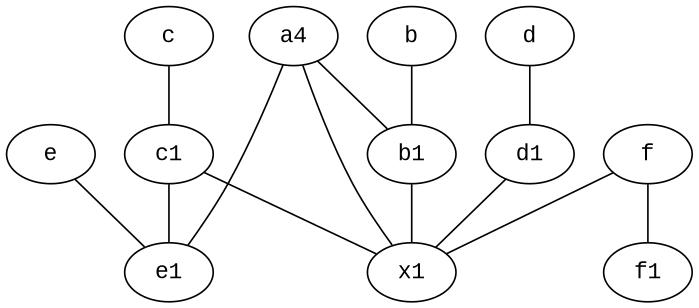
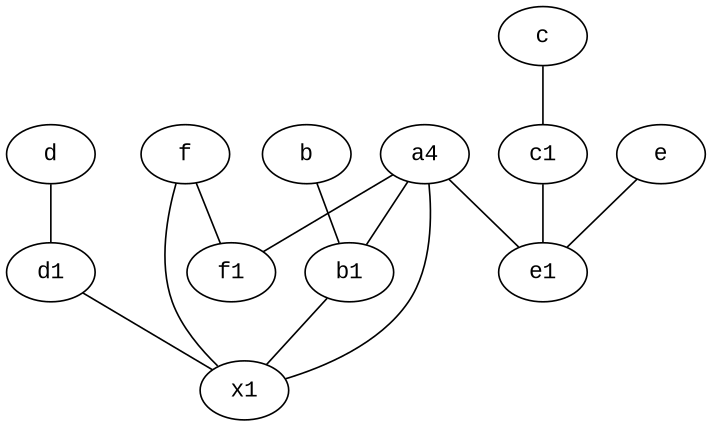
edge "a4" -- "f1": added
edge "c1" -- "x1": removed
